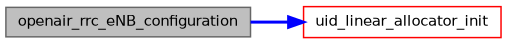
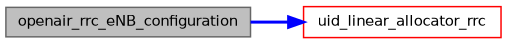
node "uid_linear_allocator_init": label "uid_linear_allocator_init" -> "uid_linear_allocator_rrc"
